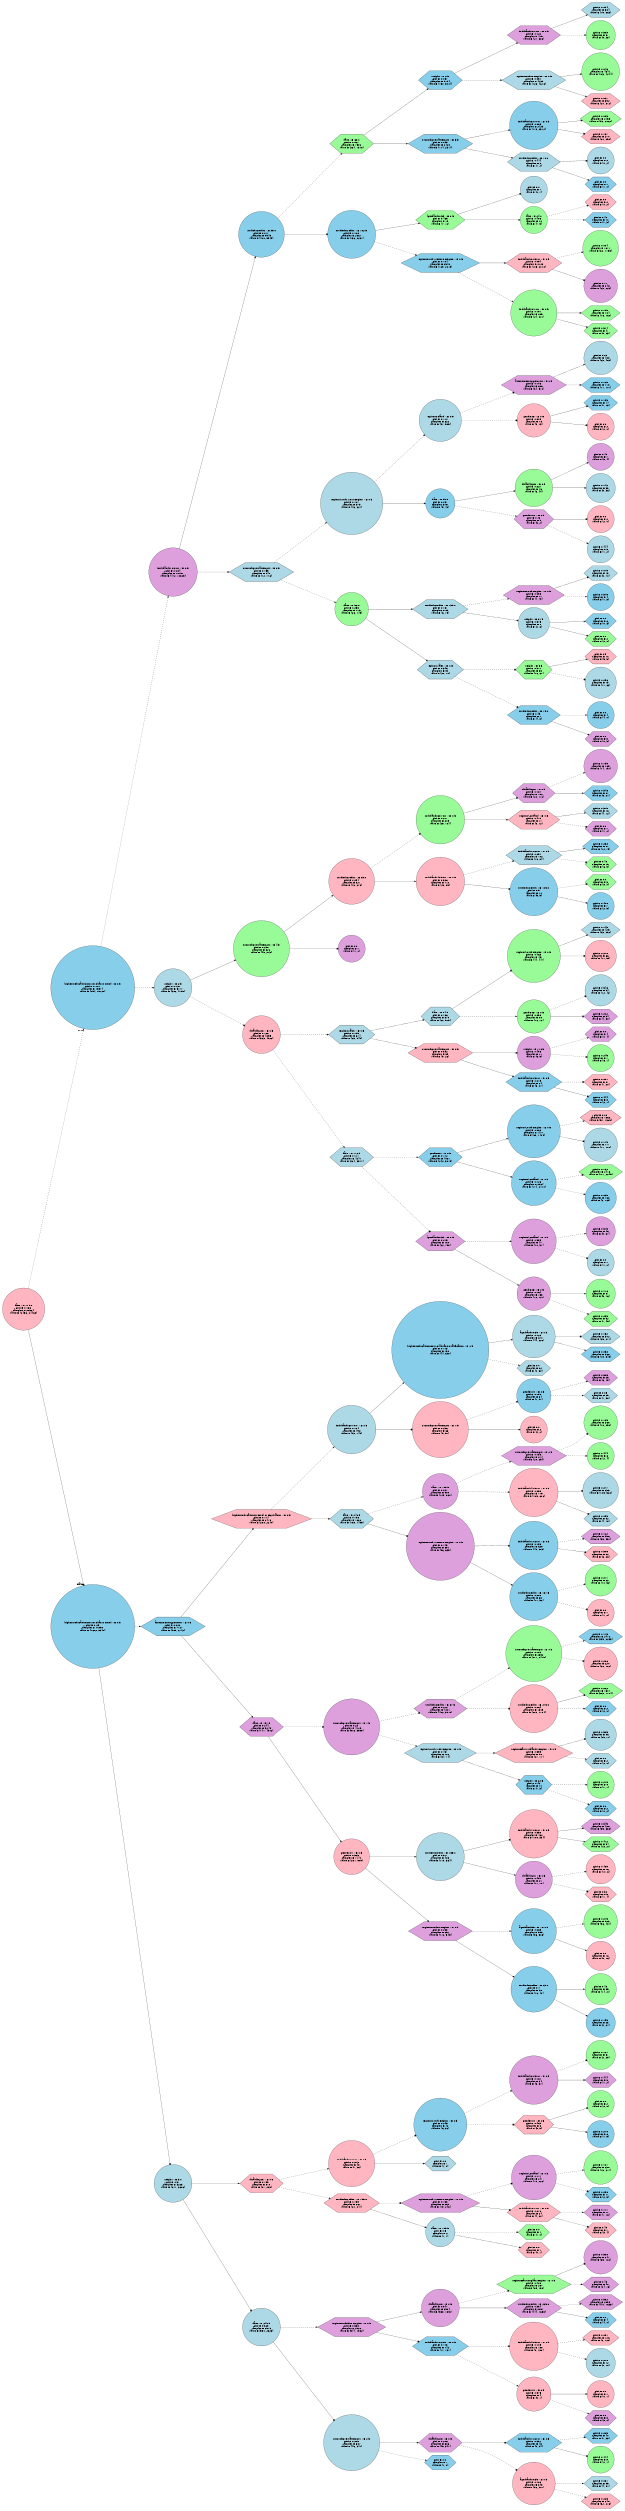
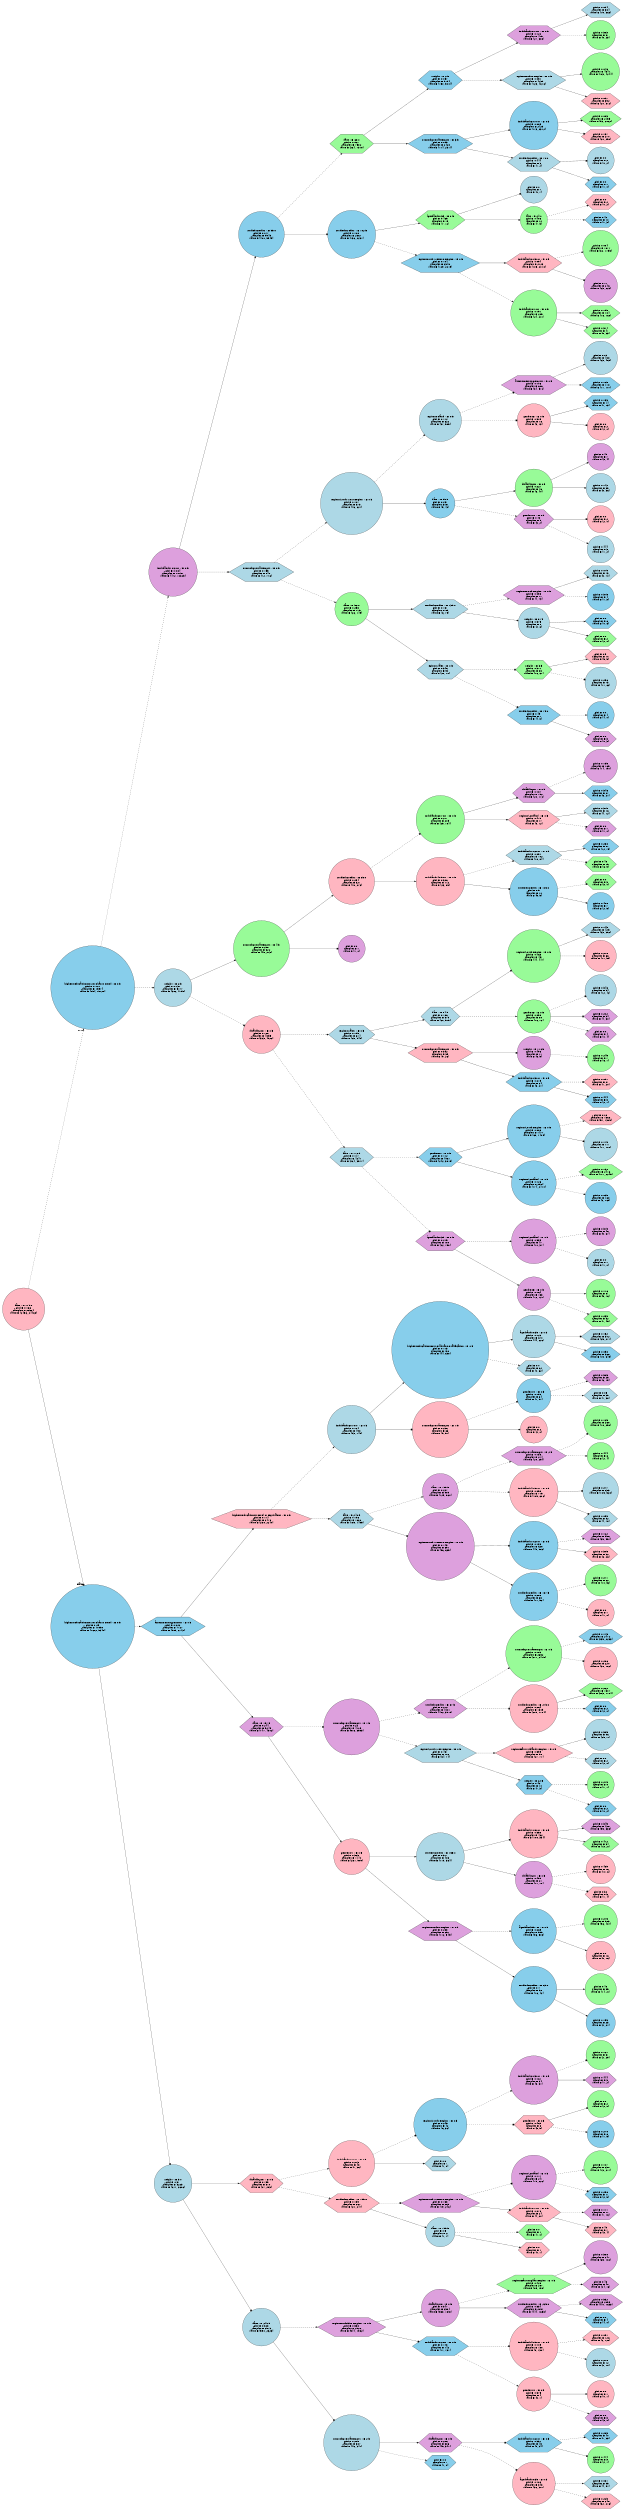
edge "weight <= 11.25 gini = 0.496 samples = 11 value = [6, 5]" -> "gini = 0.0 samples = 4 value = [0, 4]": now "gender_F <= 0.5 gini = 0.298 samples = 88 value = [16, 72]" -> "gini = 0.0 samples = 4 value = [0, 4]"
edge "gender_M <= 0.5 gini = 0.469 samples = 8 value = [3, 5]" -> "gini = 0.278 samples = 6 value = [1, 5]": style solid -> dashed
